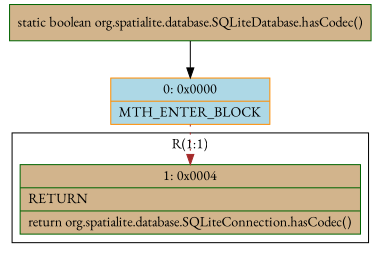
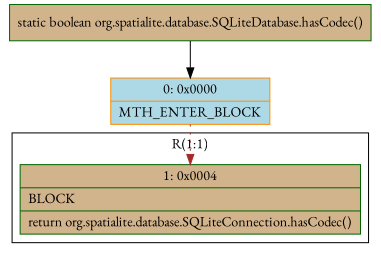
node "1: 0x0004": text "RETURN" -> "BLOCK"
